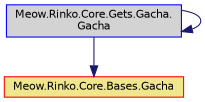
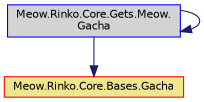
node "Meow.Rinko.Core.Gets.Gacha. Gacha": label "Meow.Rinko.Core.Gets.Gacha. Gacha" -> "Meow.Rinko.Core.Gets.Meow. Gacha"
